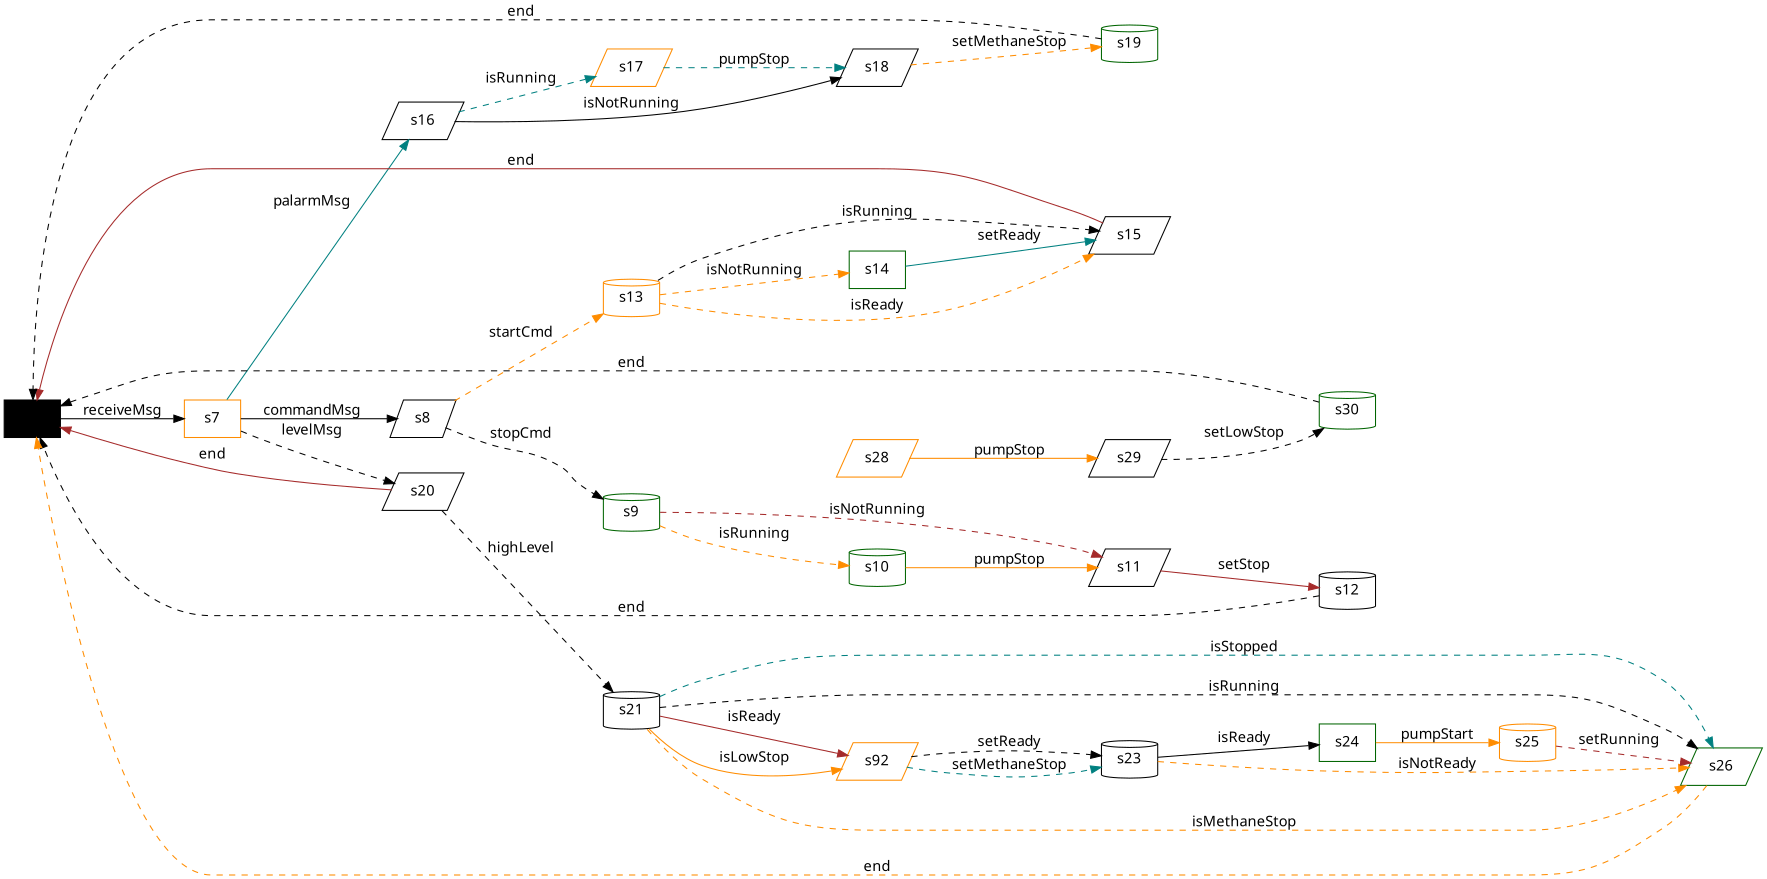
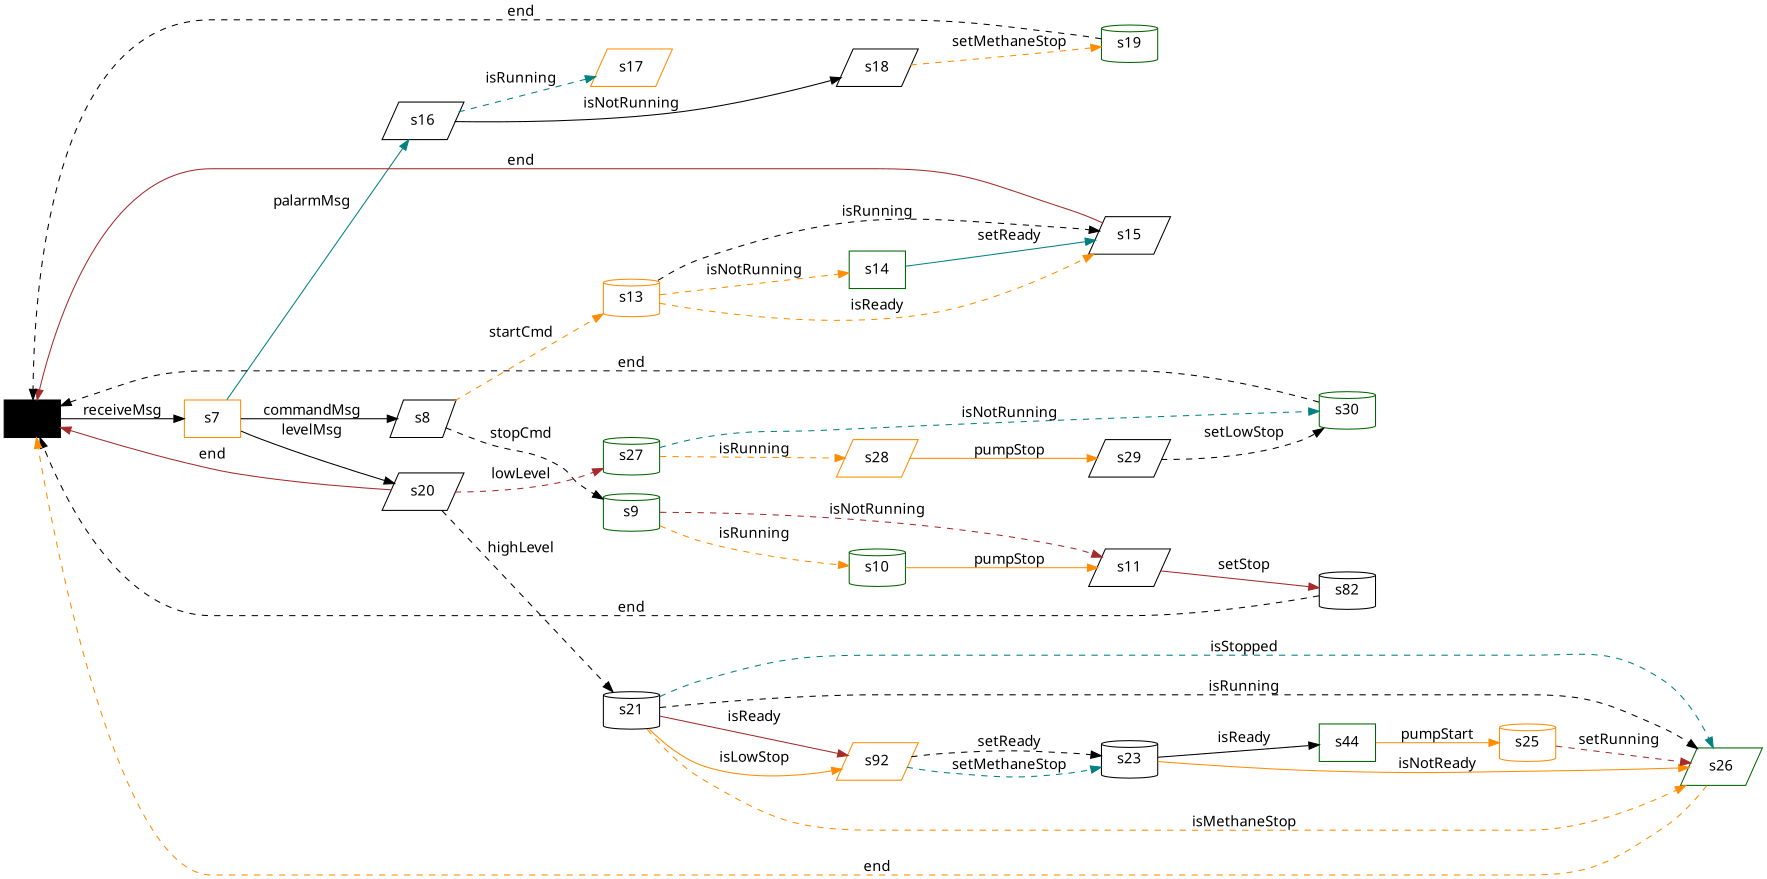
edge "s17" -> "s18": removed, label "pumpStop"
node "s27": added
edge "s7" -> "s20": style dashed -> solid
node "s12": label "s12" -> "s82"
node "s24": label "s24" -> "s44"
edge "s23" -> "s26": style dashed -> solid
